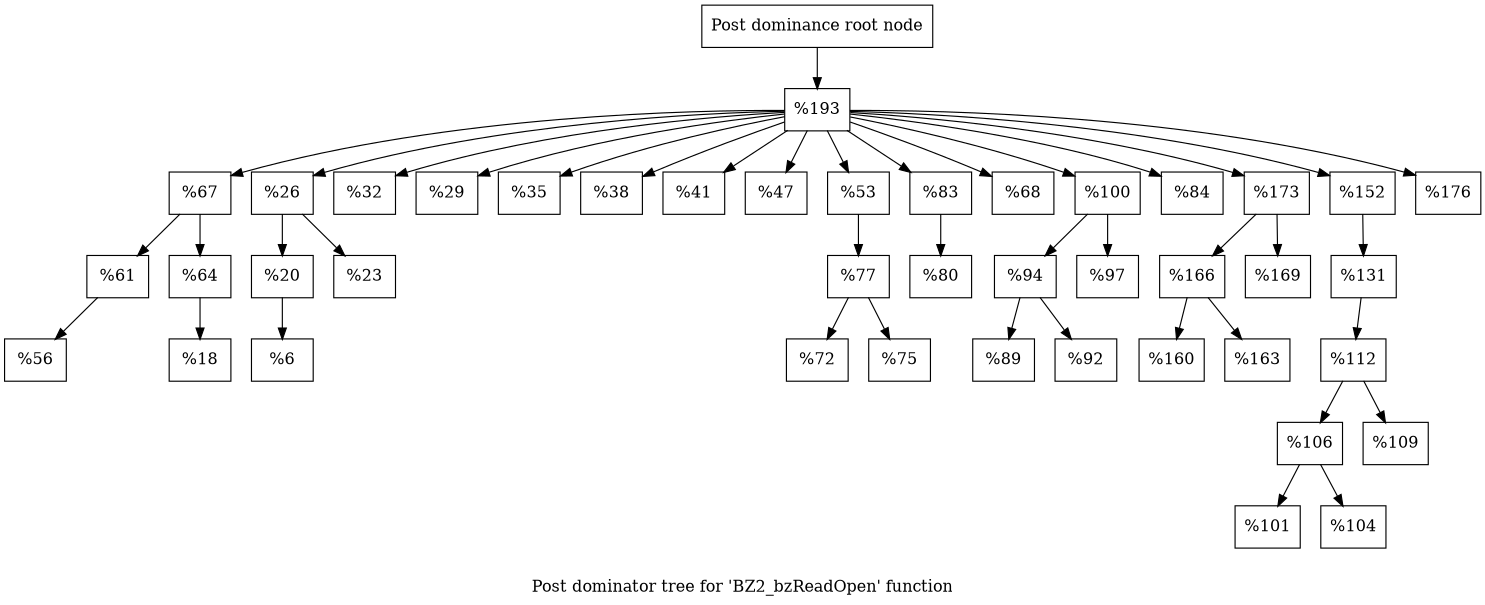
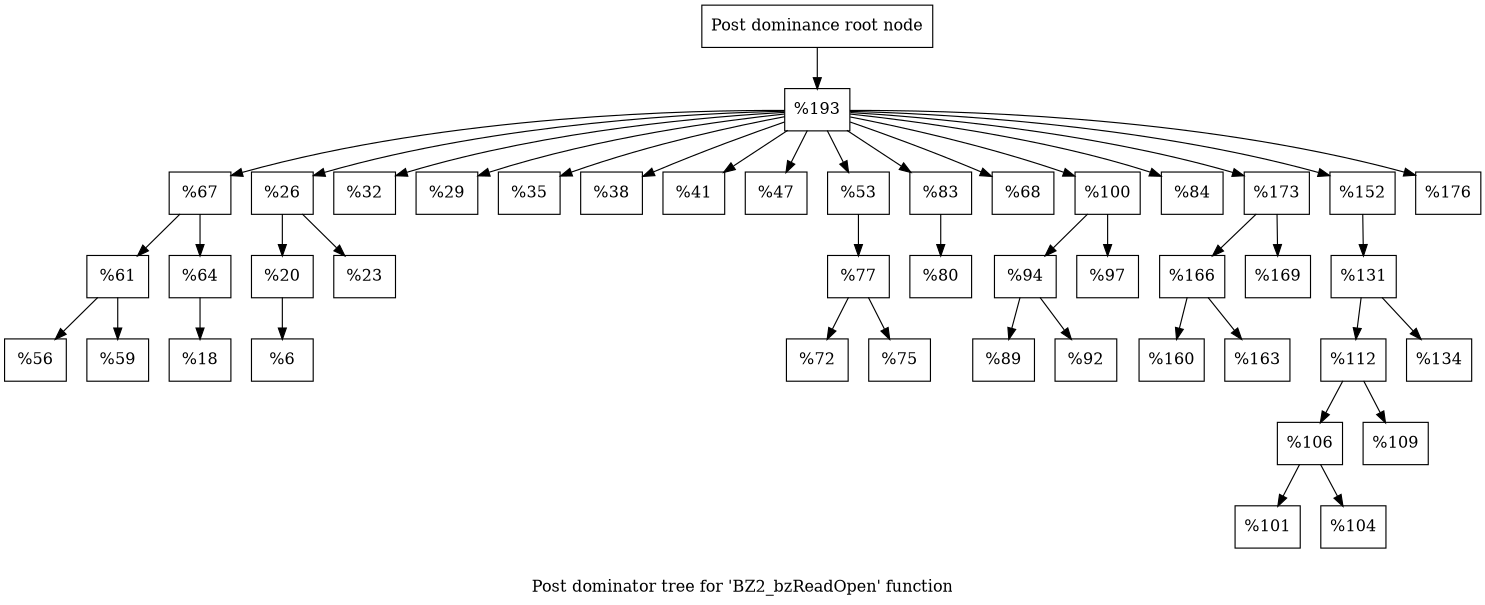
node "%59": added
node "%134": added
